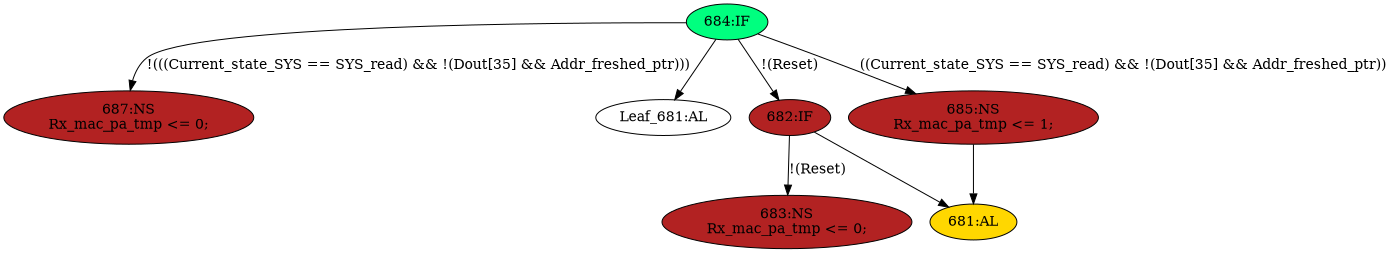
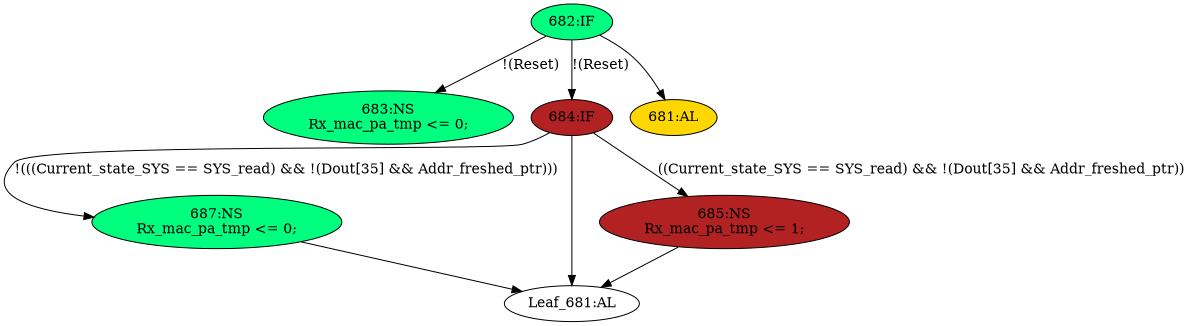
node "684:IF": fillcolor springgreen -> firebrick
edge "684:IF" -> "682:IF": reversed
node "687:NS Rx_mac_pa_tmp <= 0;": fillcolor firebrick -> springgreen
node "682:IF": fillcolor firebrick -> springgreen
edge "685:NS Rx_mac_pa_tmp <= 1;" -> "681:AL": now "685:NS Rx_mac_pa_tmp <= 1;" -> "Leaf_681:AL"
node "683:NS Rx_mac_pa_tmp <= 0;": fillcolor firebrick -> springgreen
edge "687:NS Rx_mac_pa_tmp <= 0;" -> "Leaf_681:AL": added
